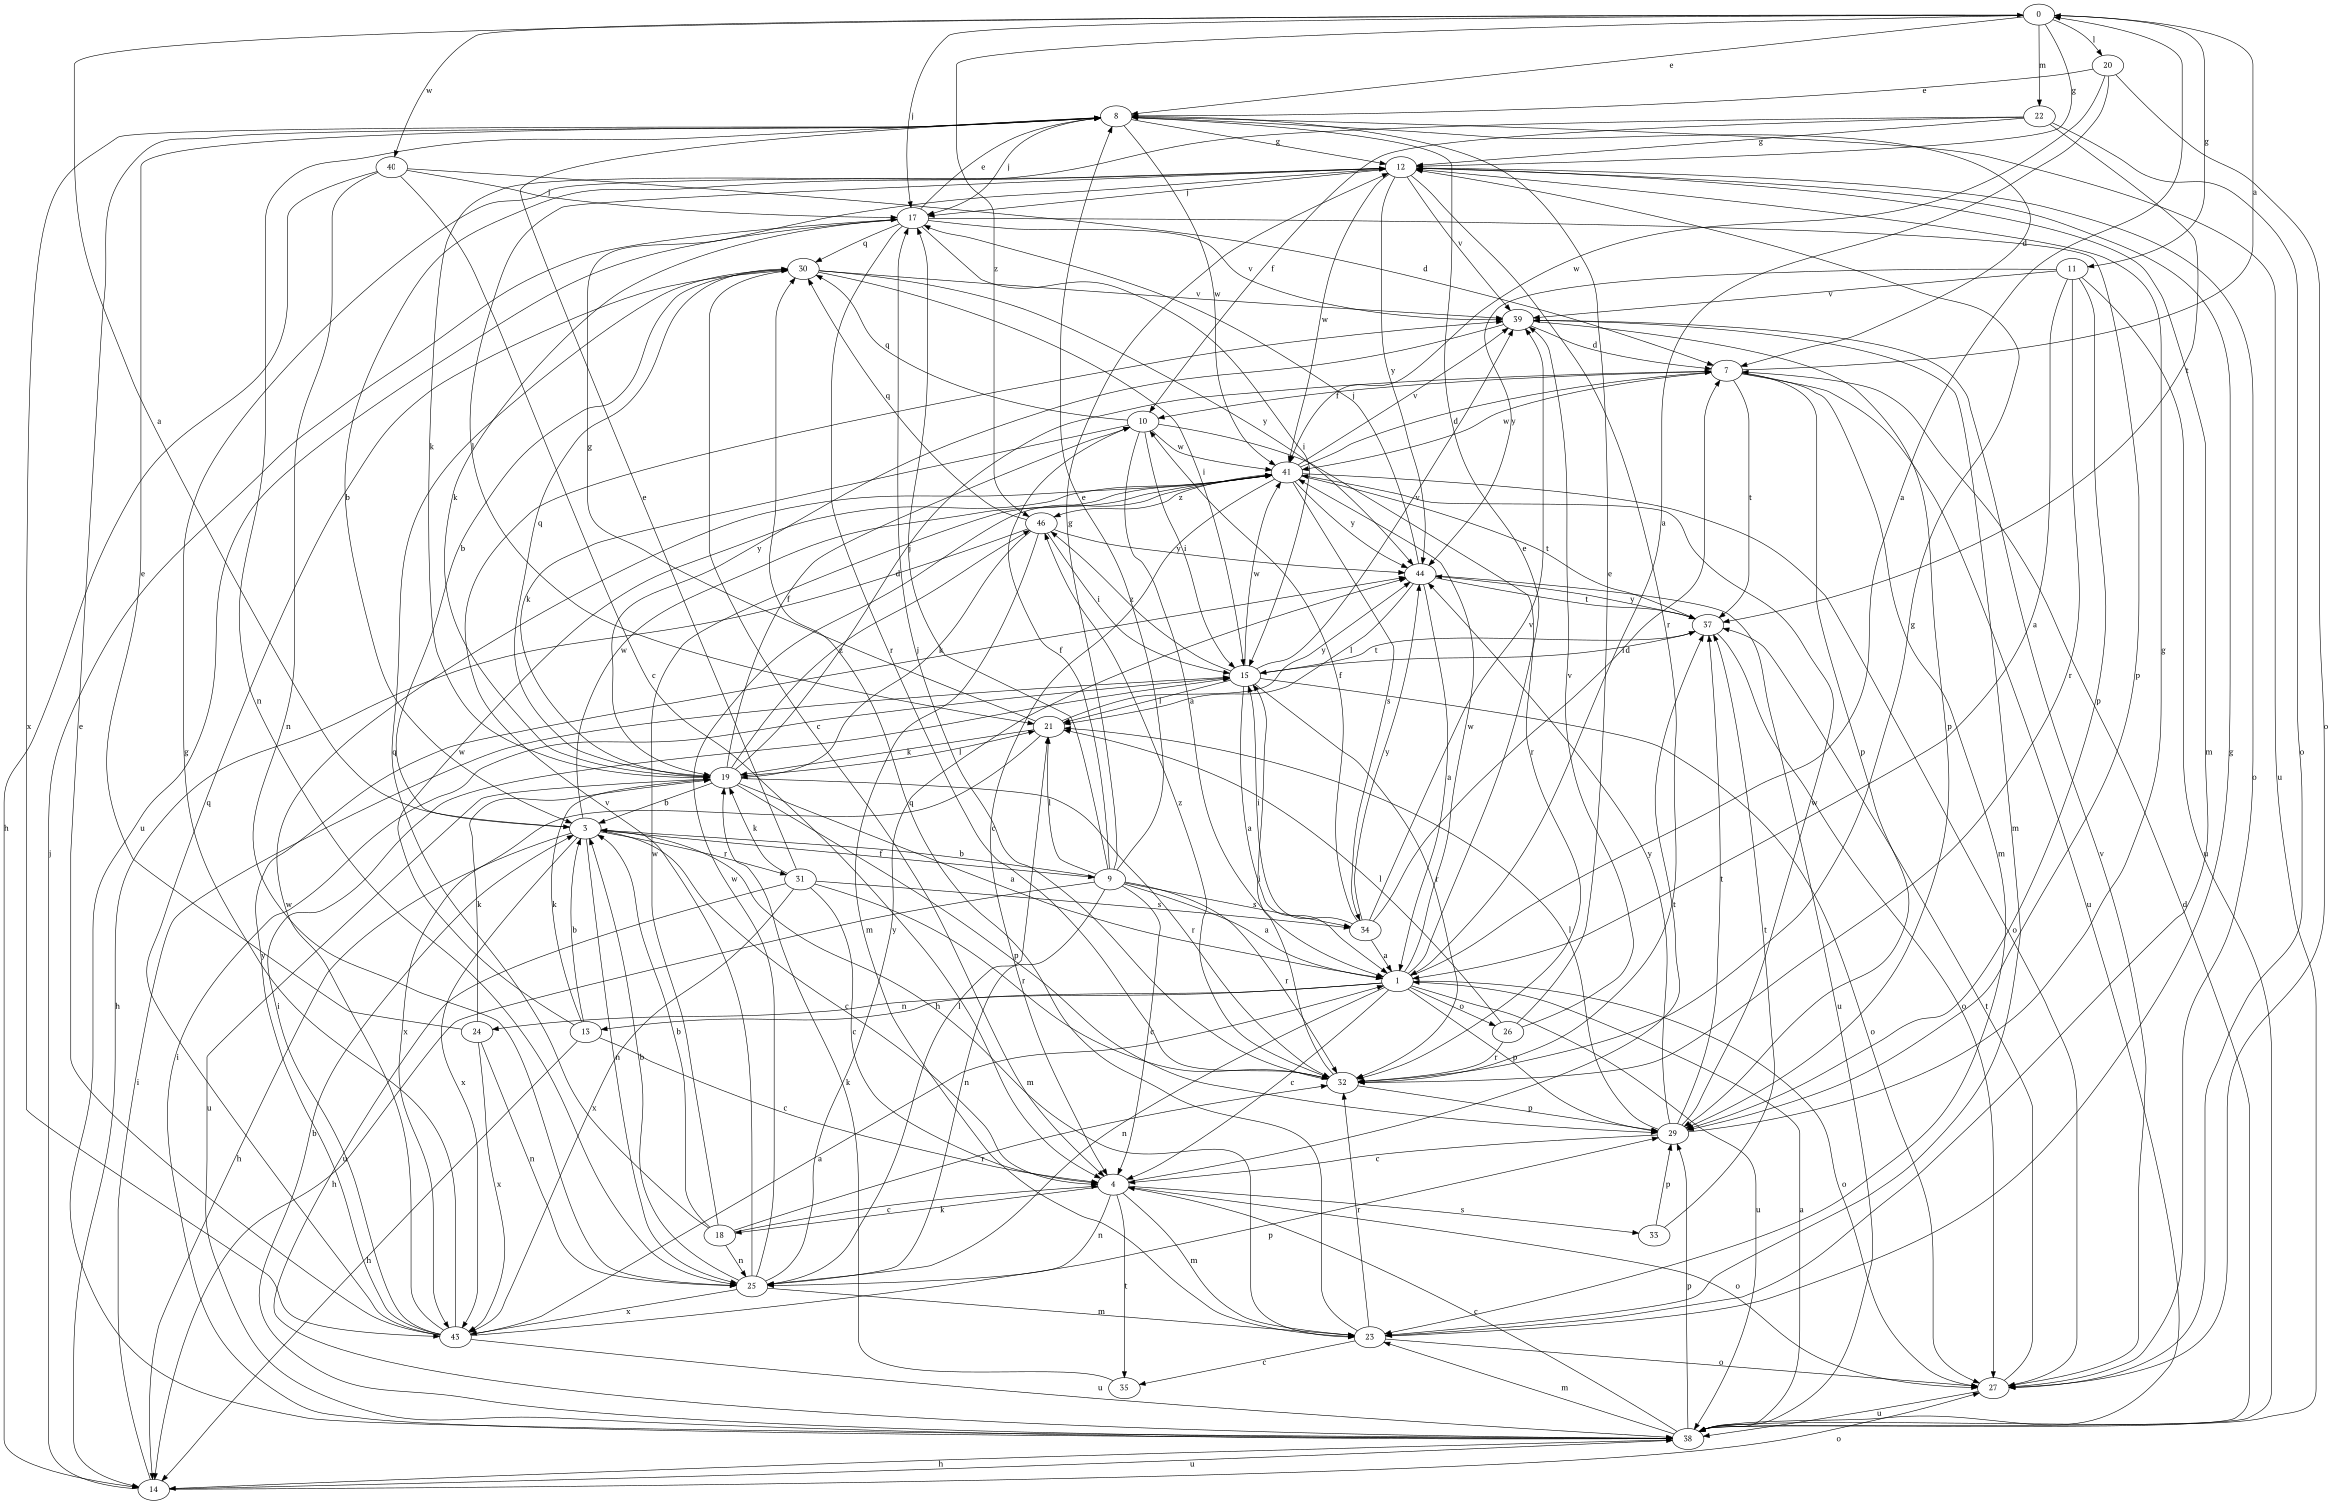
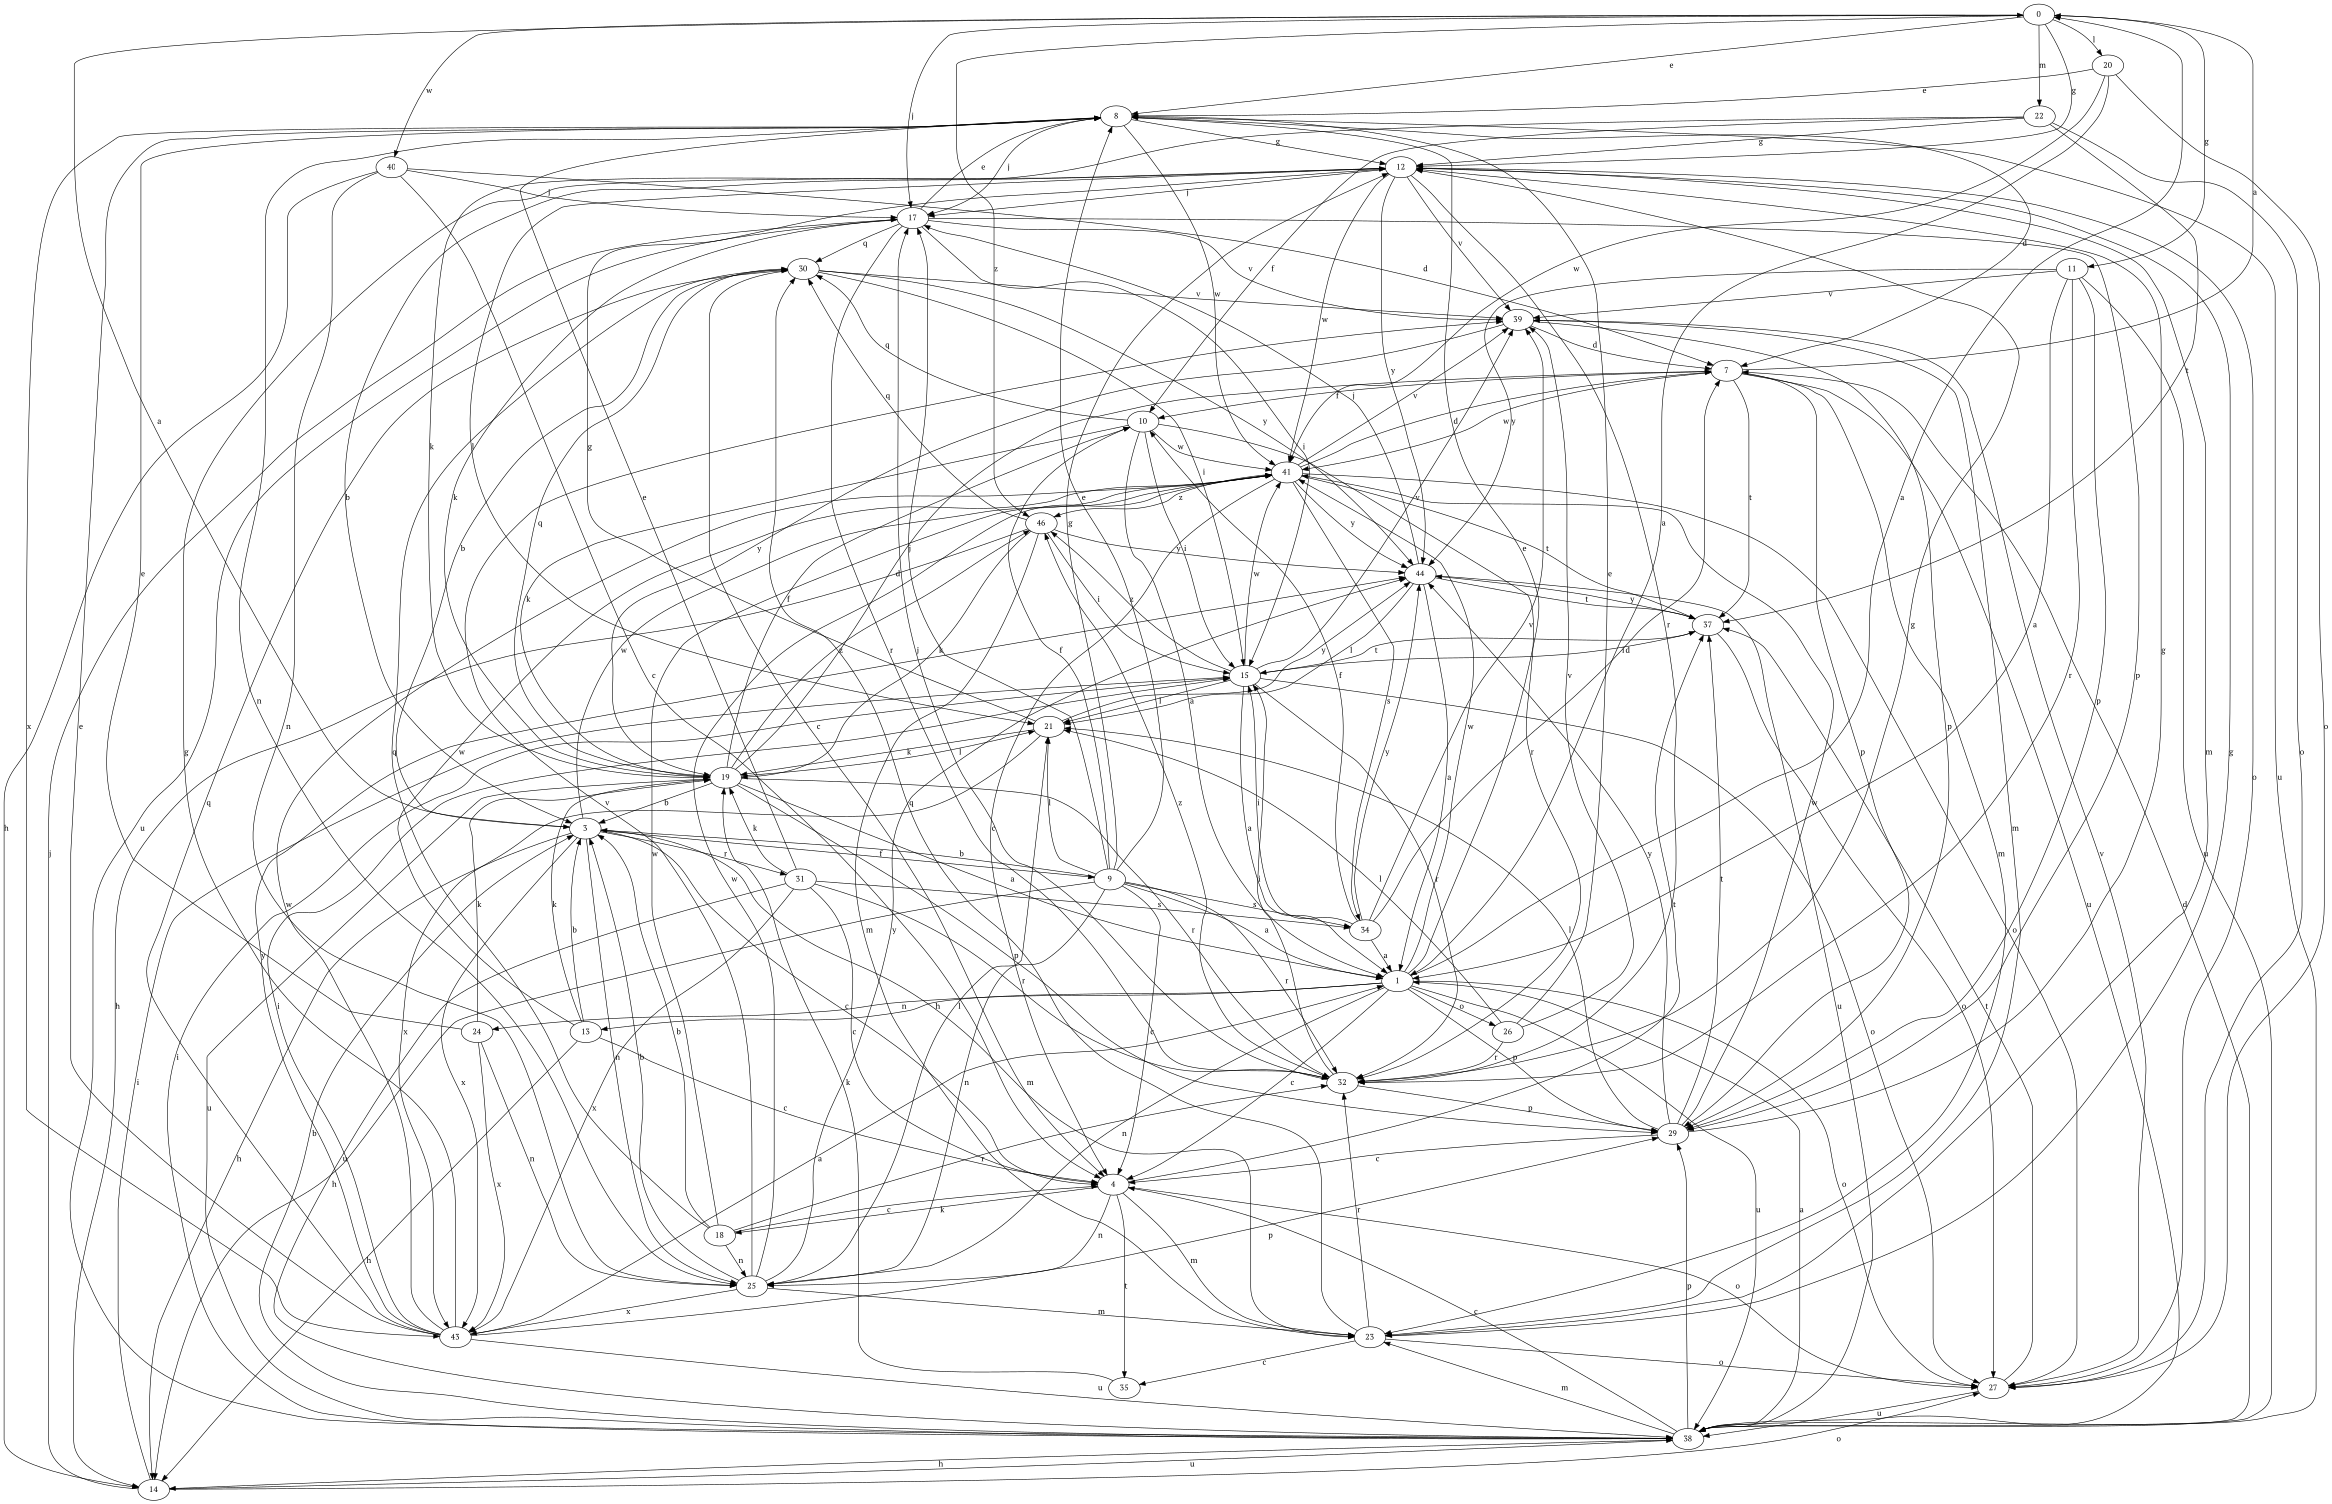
node "33": removed
